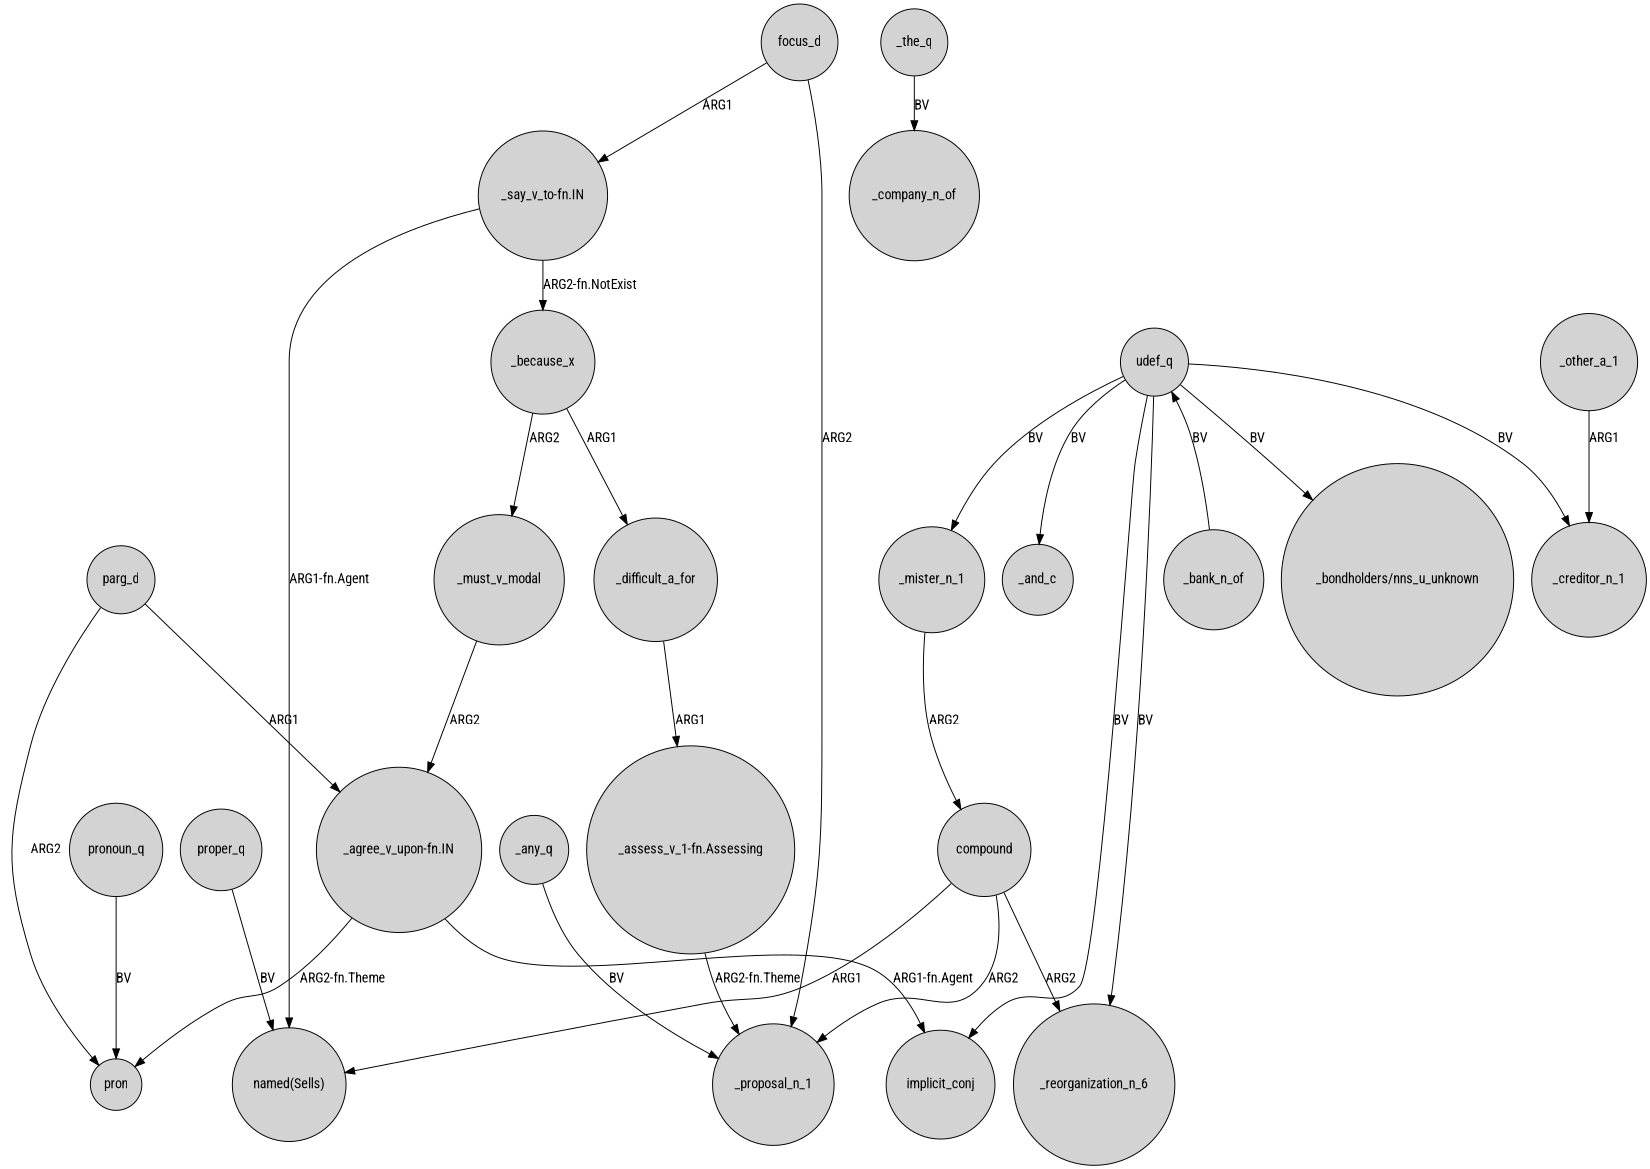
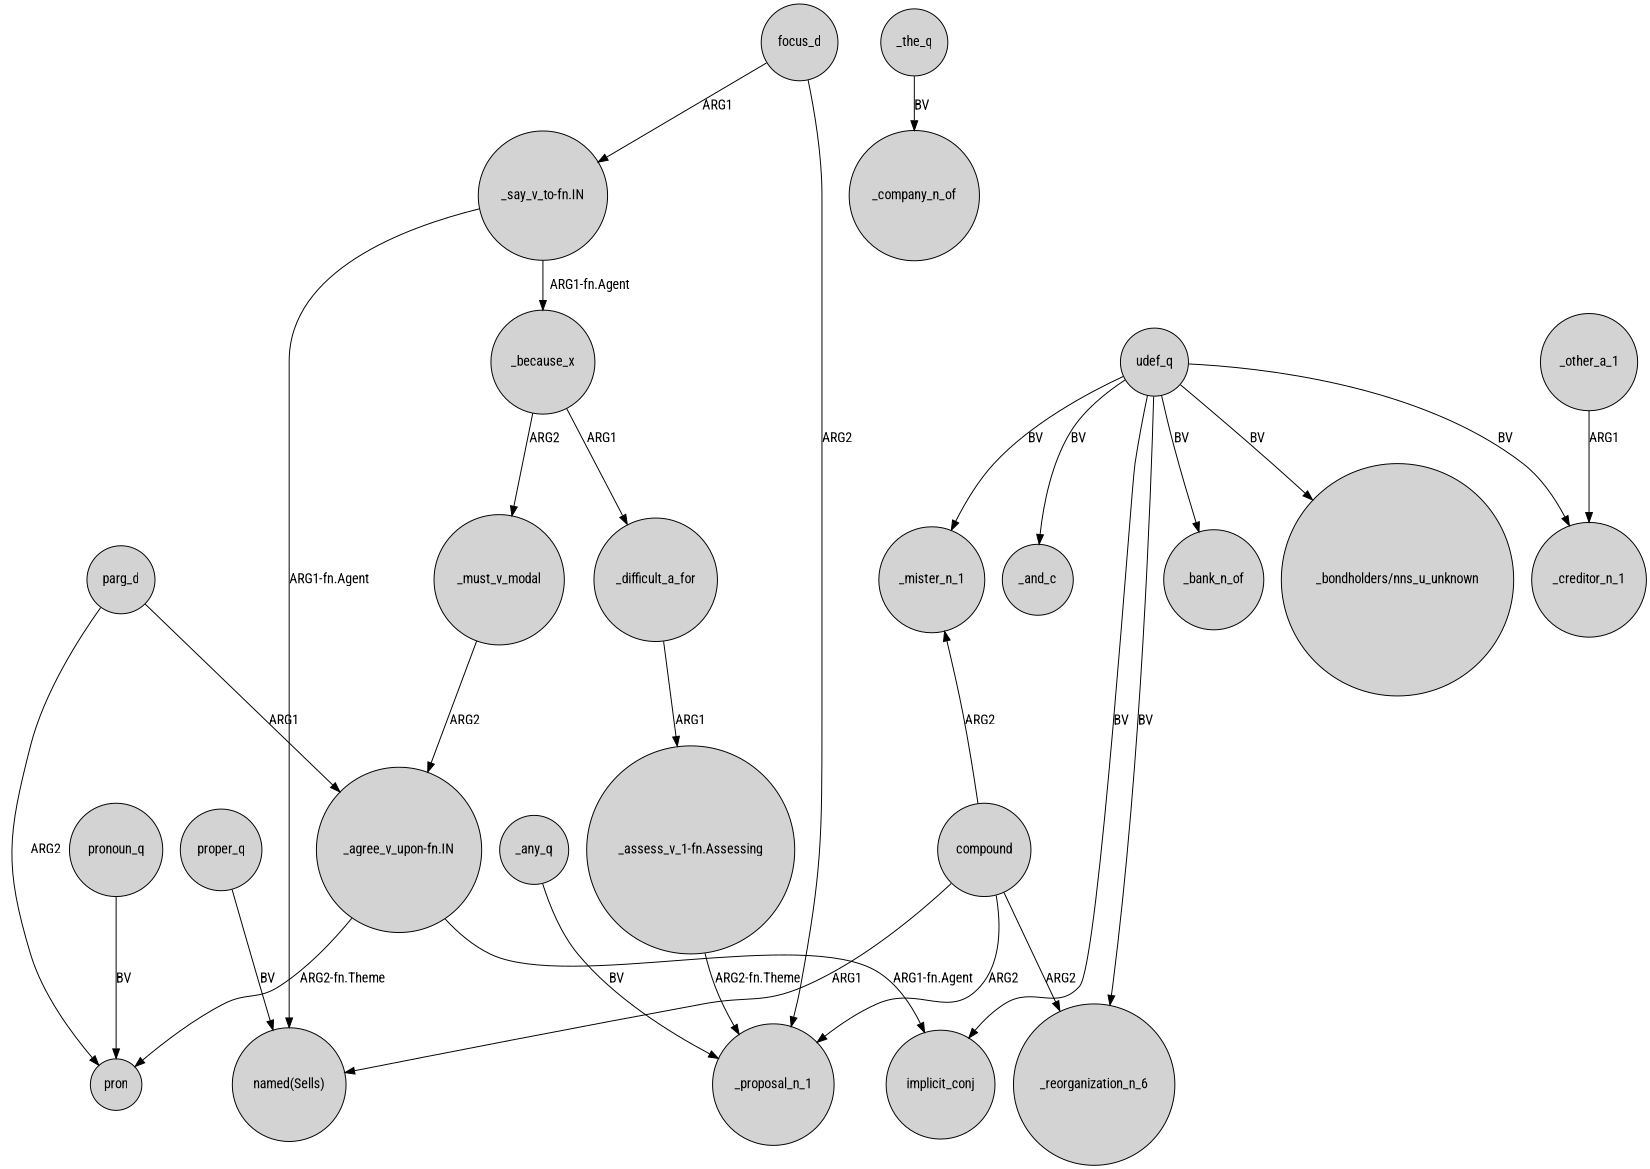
edge "_say_v_to-fn.IN" -> "_because_x": label "ARG2-fn.NotExist" -> "ARG1-fn.Agent"
edge "_bank_n_of" -> "udef_q": reversed
edge "_mister_n_1" -> "compound": reversed
